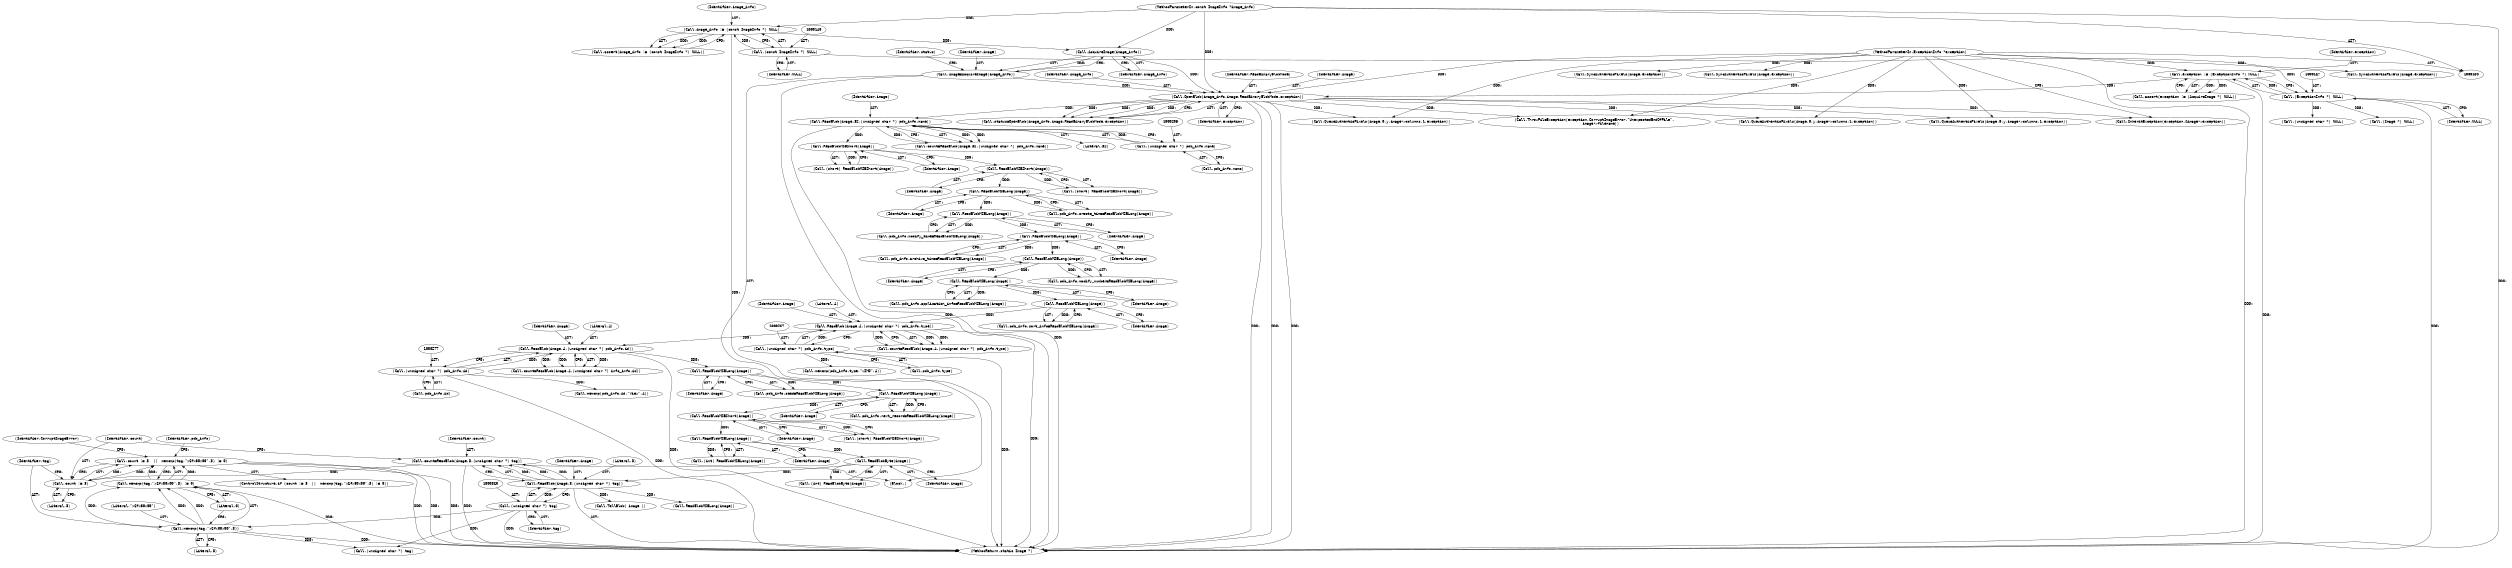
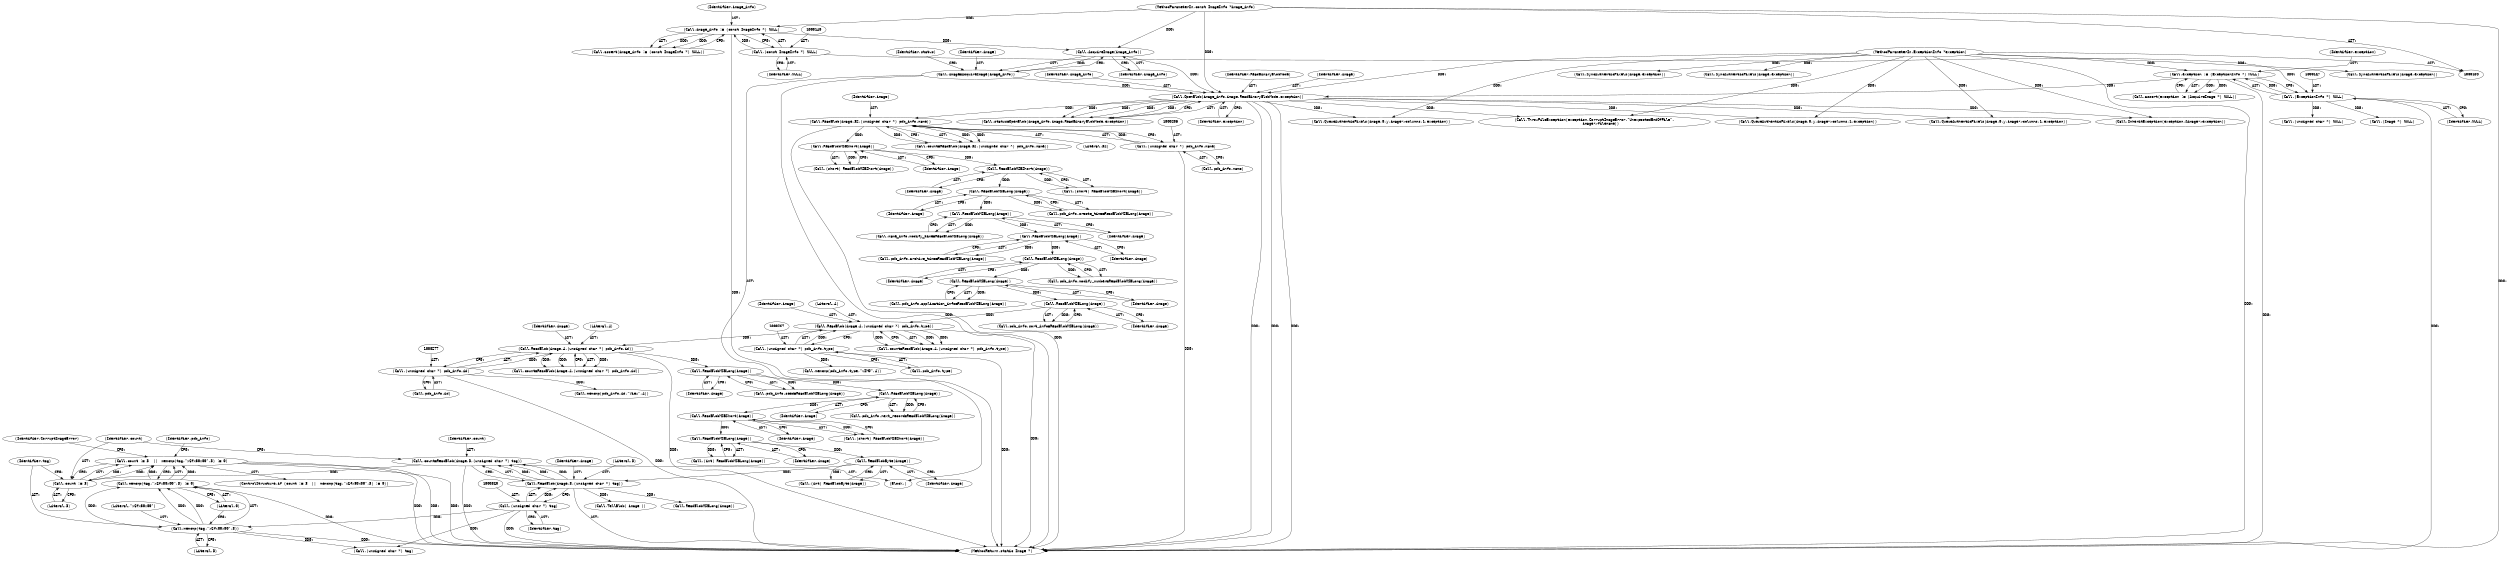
edge "(MethodParameterIn,ExceptionInfo *exception)" -> "(Call,InheritException(exception,&image->exception))": label "CFG: " -> "DDG: "
edge "(Call,ReadBlob(image,32,(unsigned char *) pdb_info.name))" -> "(Literal,32)": reversed
node "(Call,pdb_info.modify_time=ReadBlobMSBLong(image))": label "(Call,pdb_info.modify_time=ReadBlobMSBLong(image))" -> "(Call,name_info.modify_time=ReadBlobMSBLong(image))"
node "(Call,count=ReadBlob(image,4,(unsigned char *) info_info.id))": label "(Call,count=ReadBlob(image,4,(unsigned char *) info_info.id))" -> "(Call,count=ReadBlob(image,4,(unsigned char *) pdb_info.id))"
edge "(Call,(unsigned char *) pdb_info.name)" -> "(MethodReturn,static Image *)": added, label "DDG:"
